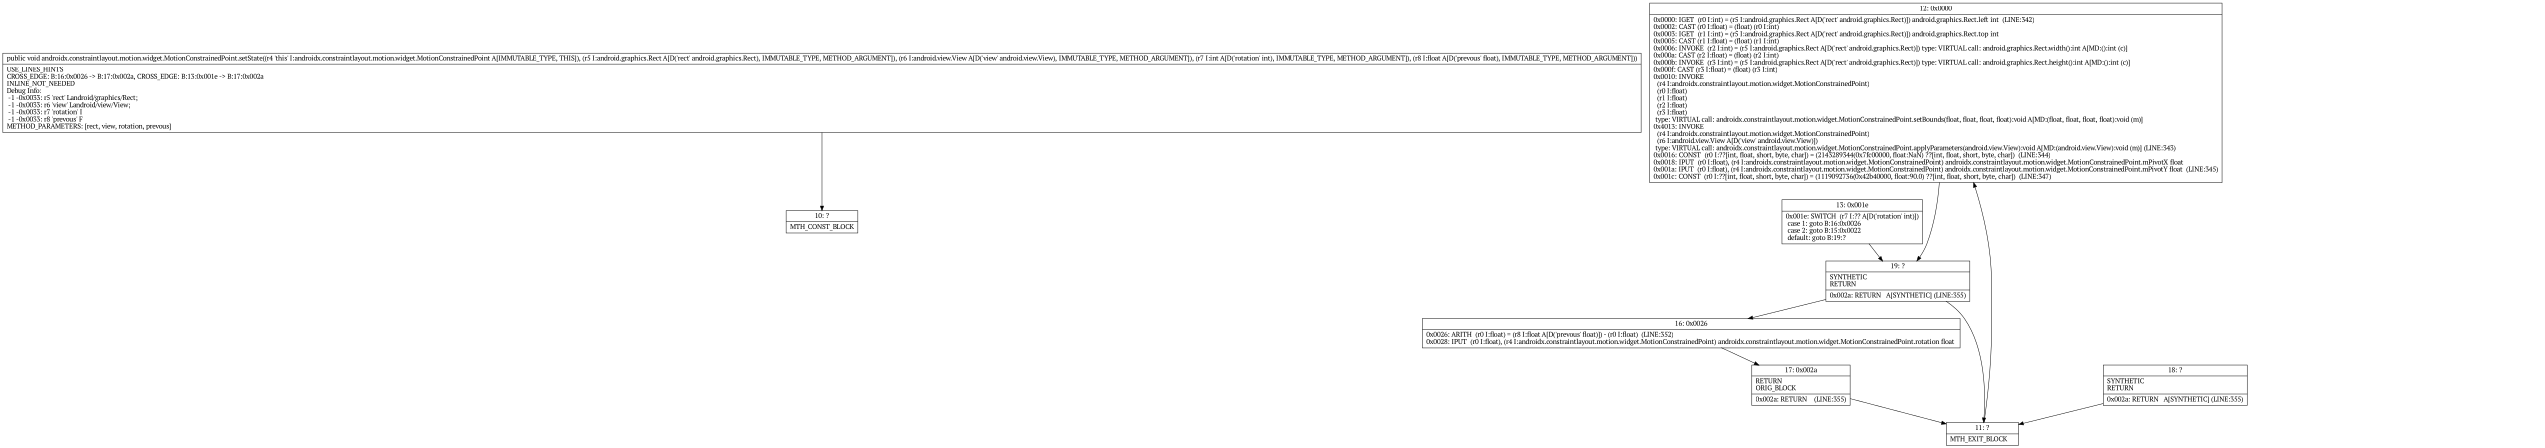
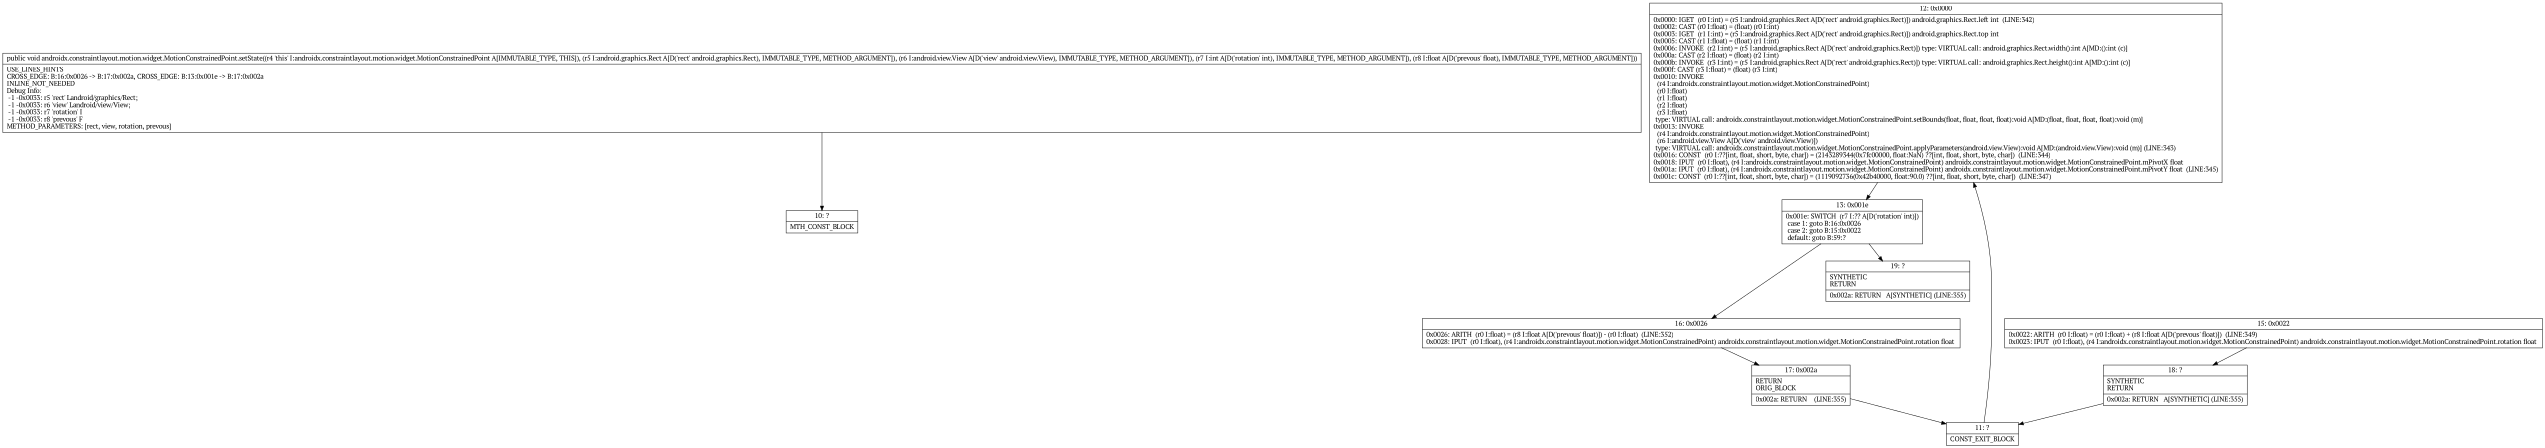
node "12: 0x0000": text "0x4013: INVOKE" -> "0x0013: INVOKE"
edge "12: 0x0000" -> "19: ?": now "12: 0x0000" -> "13: 0x001e"
node "13: 0x001e": text "default: goto B:19:?" -> "default: goto B:59:?"
edge "19: ?" -> "16: 0x0026": now "13: 0x001e" -> "16: 0x0026"
node "15: 0x0022": added
edge "19: ?" -> "11: ?": removed
node "11: ?": text "MTH_EXIT_BLOCK" -> "CONST_EXIT_BLOCK"
